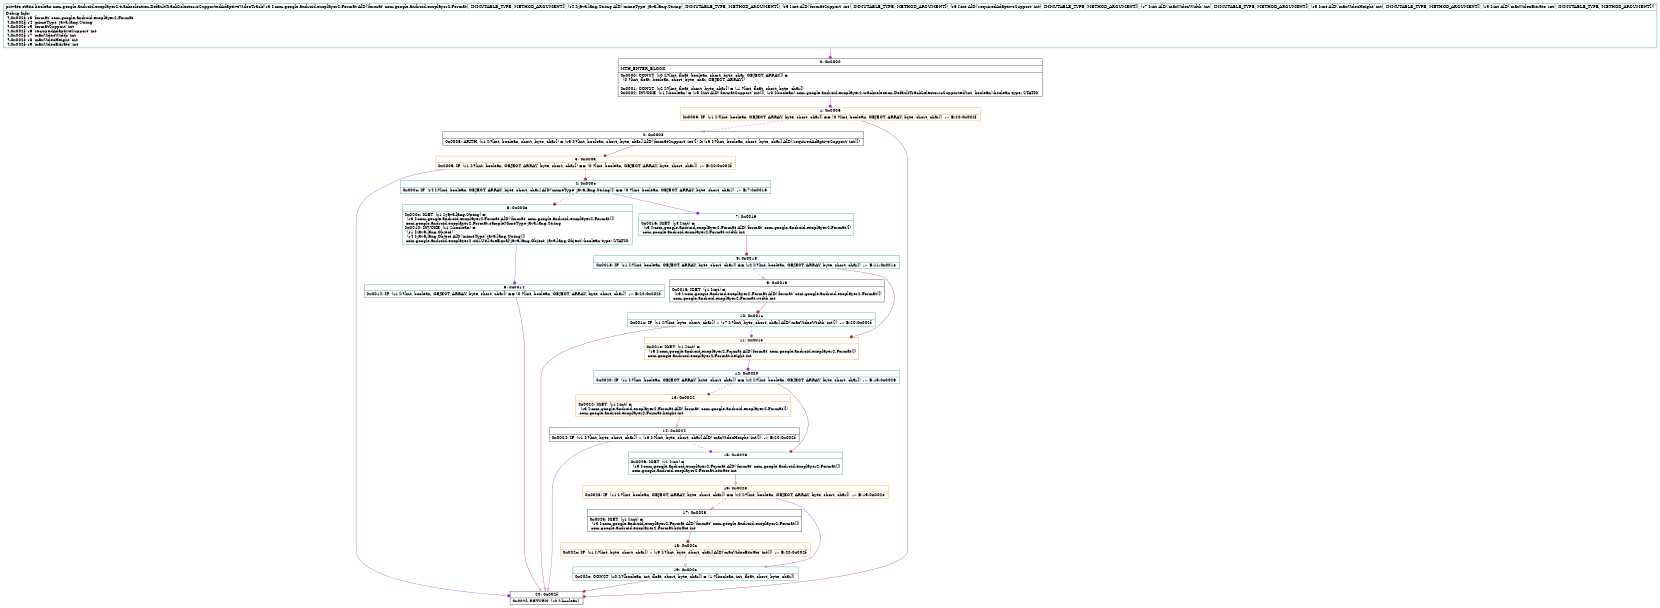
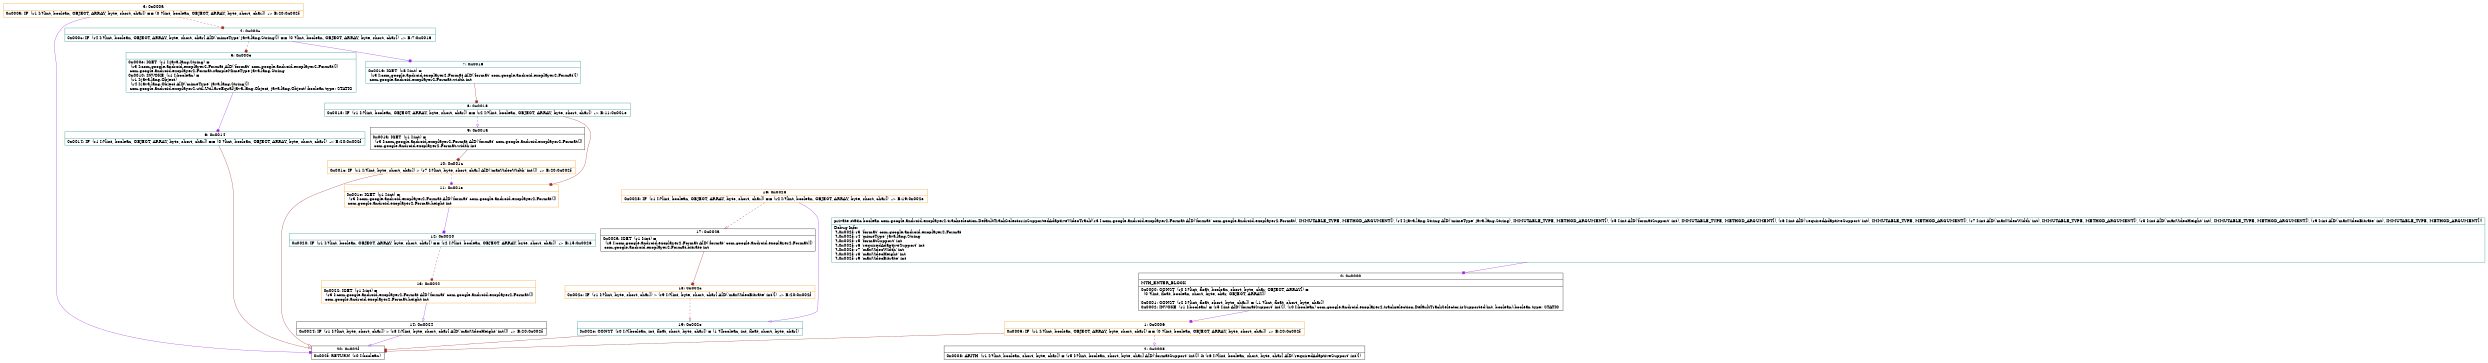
edge "2: 0x0008" -> "3: 0x000a": removed
node "10: 0x001c": color teal -> darkorange
node "15: 0x0026": removed
